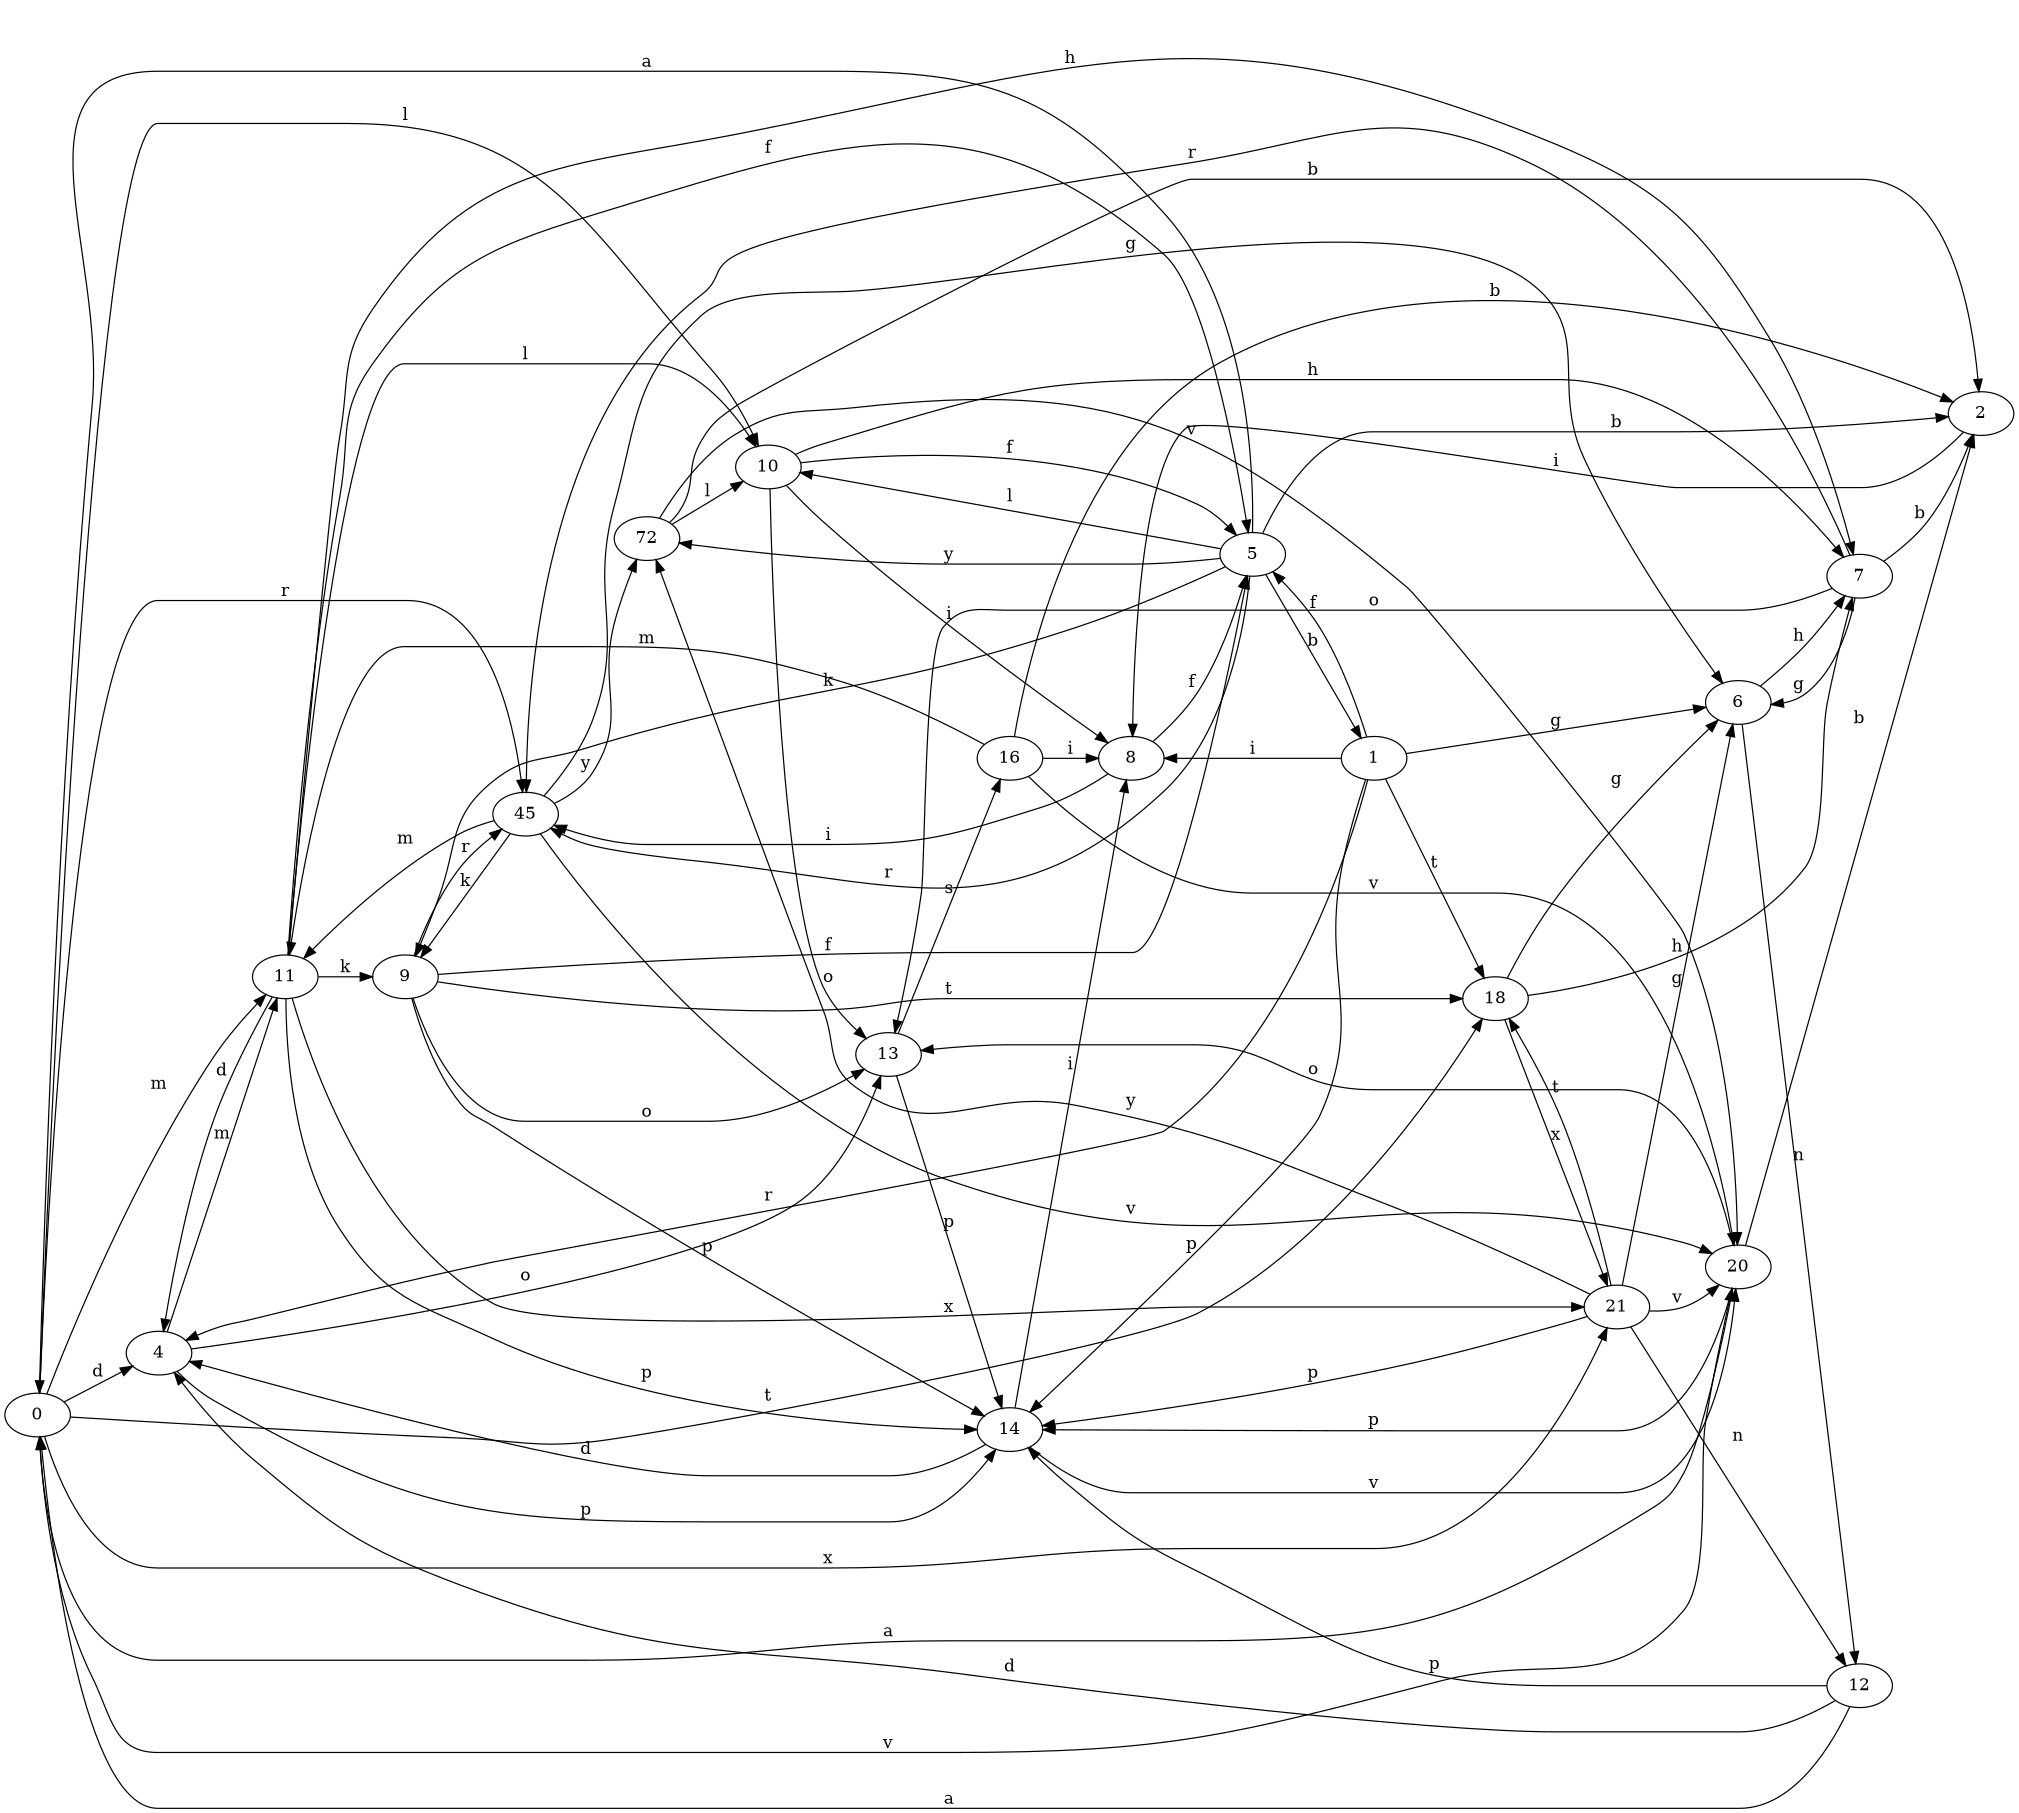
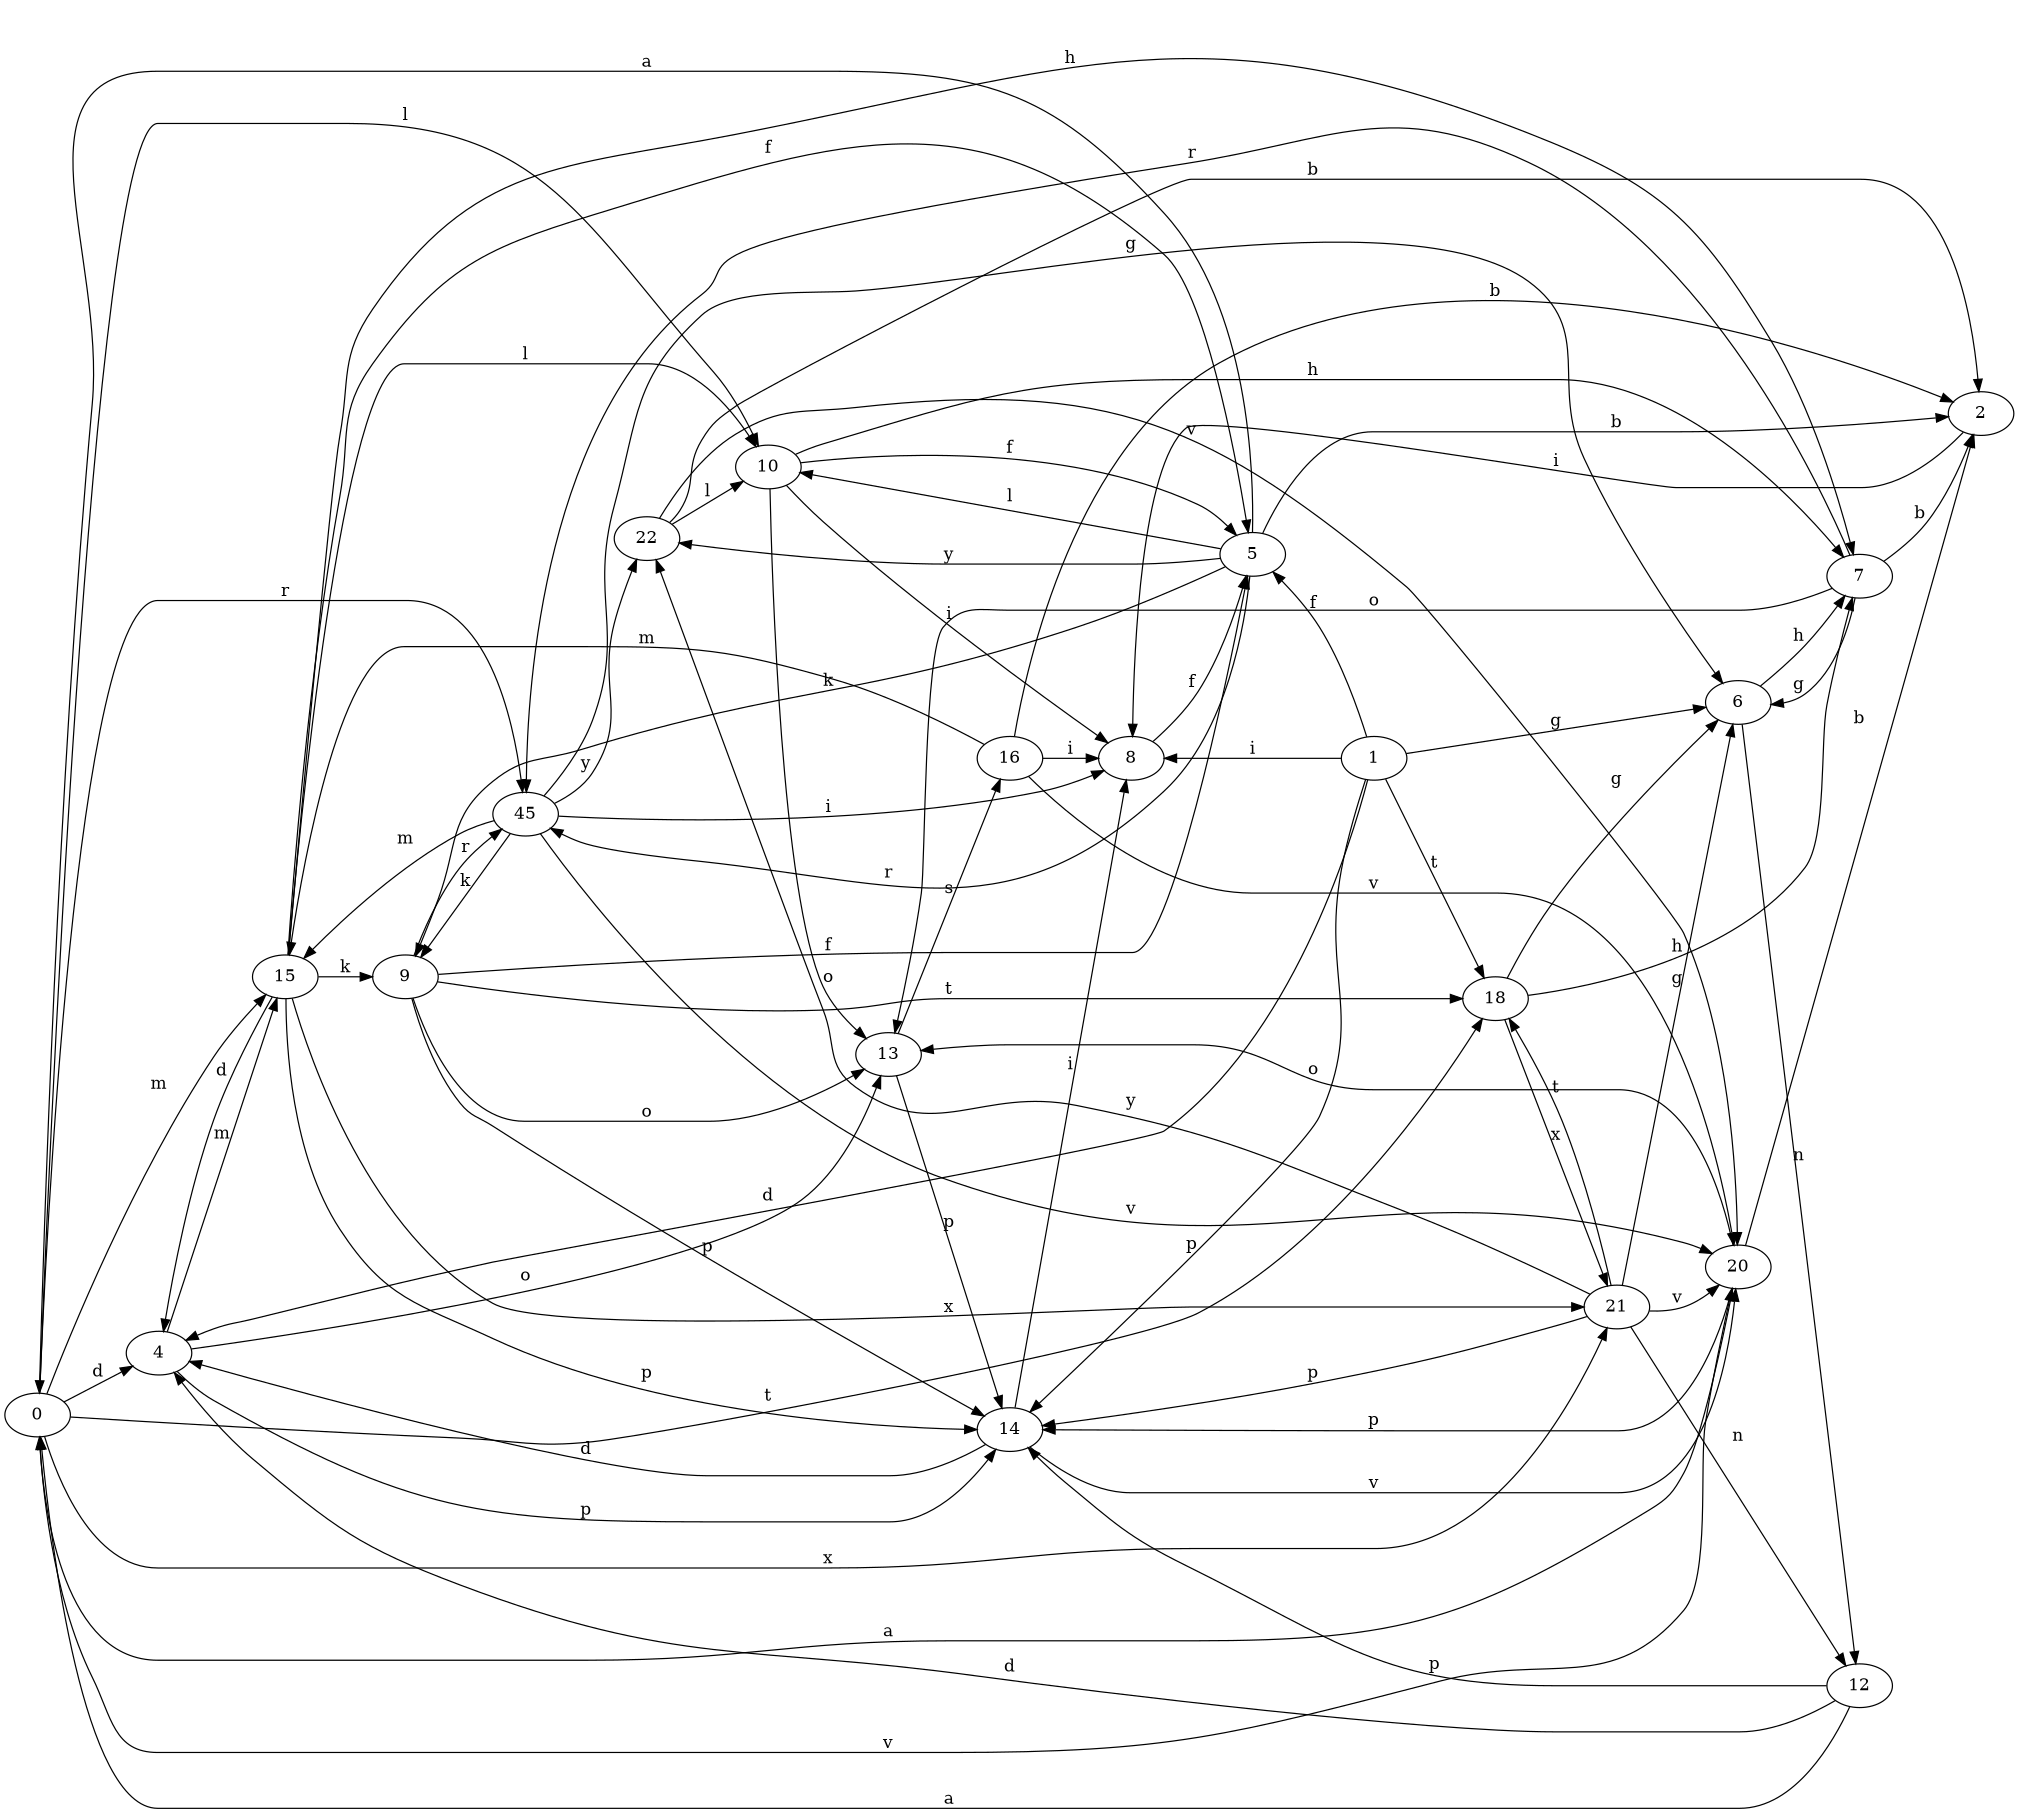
node "72": label "72" -> "22"
edge "5" -> "1": removed, label "b"
edge "8" -> "45": reversed
node "11": label "11" -> "15"
edge "1" -> "4": label "r" -> "d"
